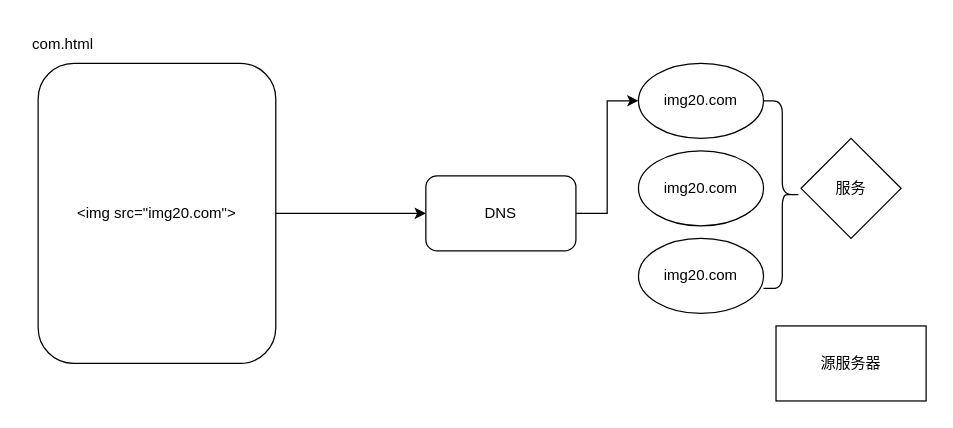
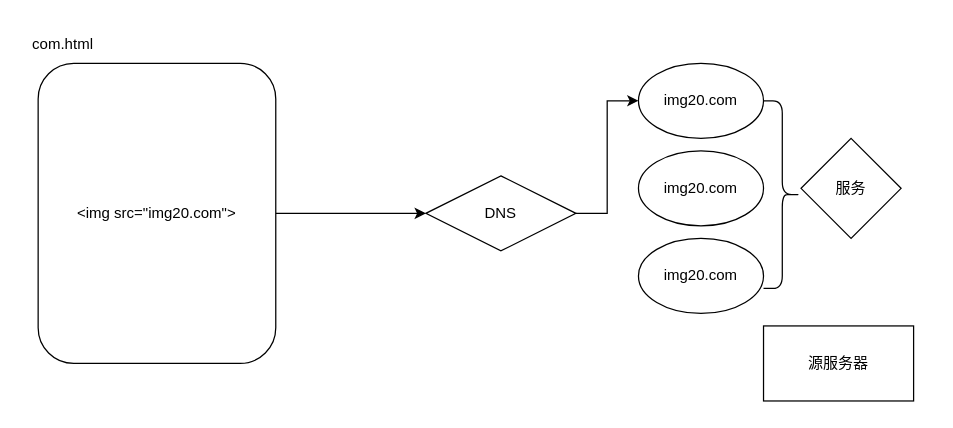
node "DNS": shape rounded rectangle -> diamond
node "源服务器": moved (851, 363) -> (838, 363)
